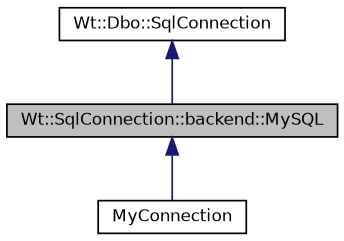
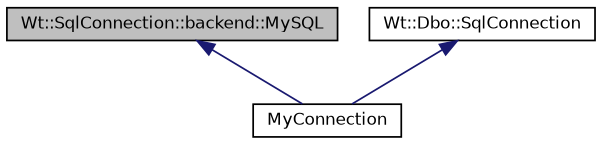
edge "Wt::SqlConnection::backend::MySQL" -> "Wt::Dbo::SqlConnection": now "MyConnection" -> "Wt::Dbo::SqlConnection"
